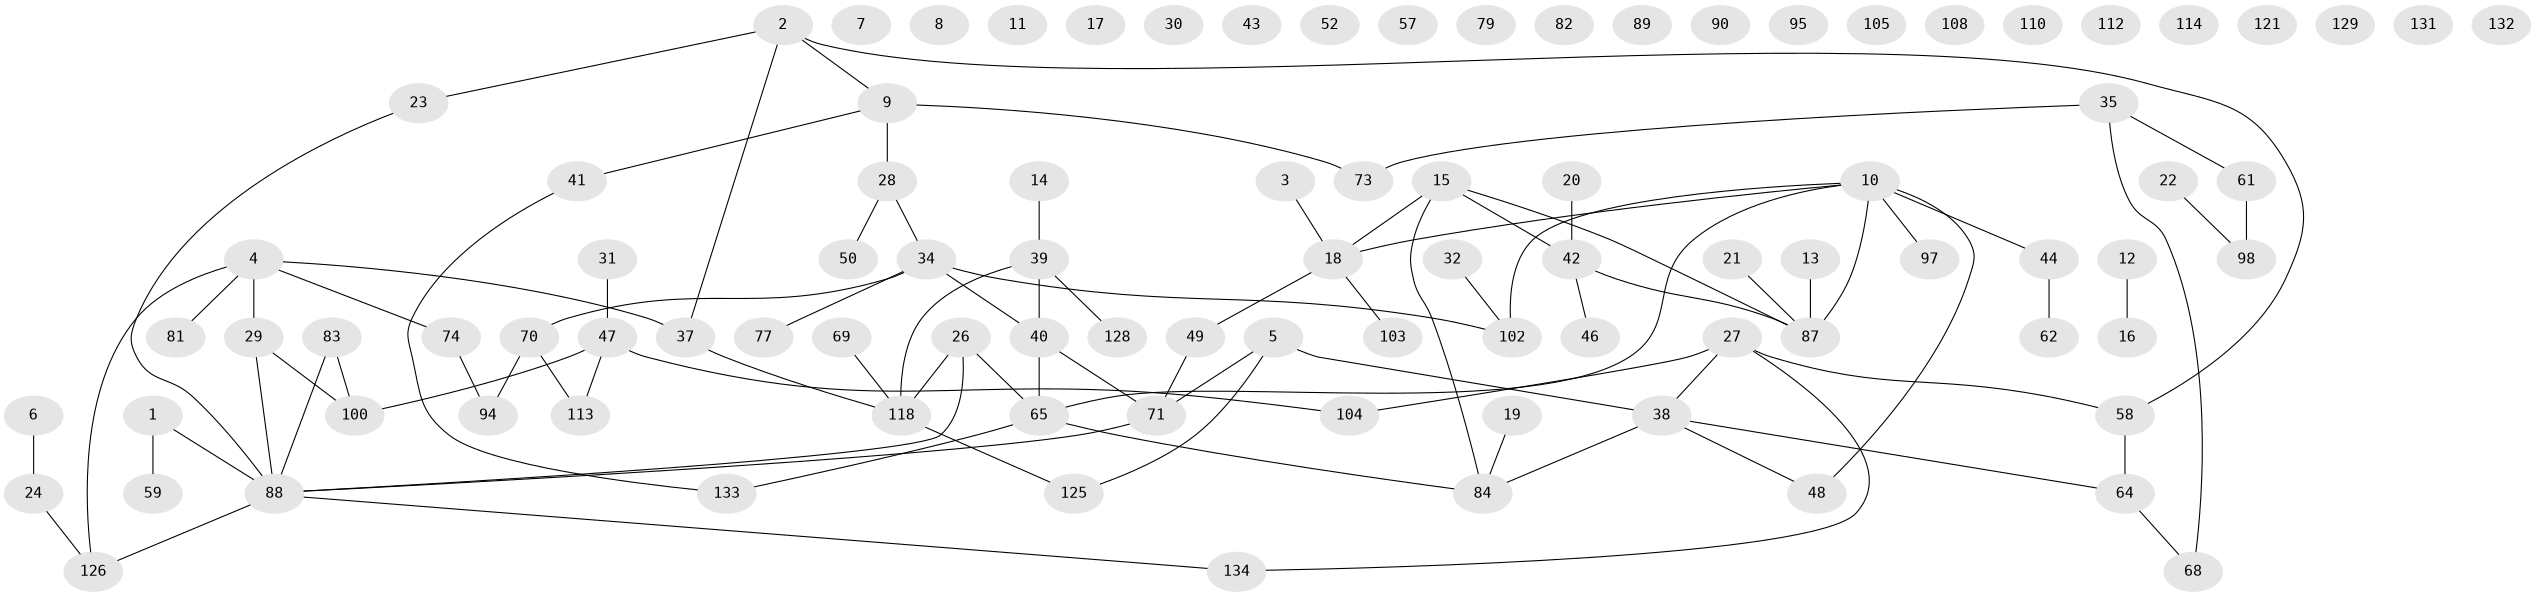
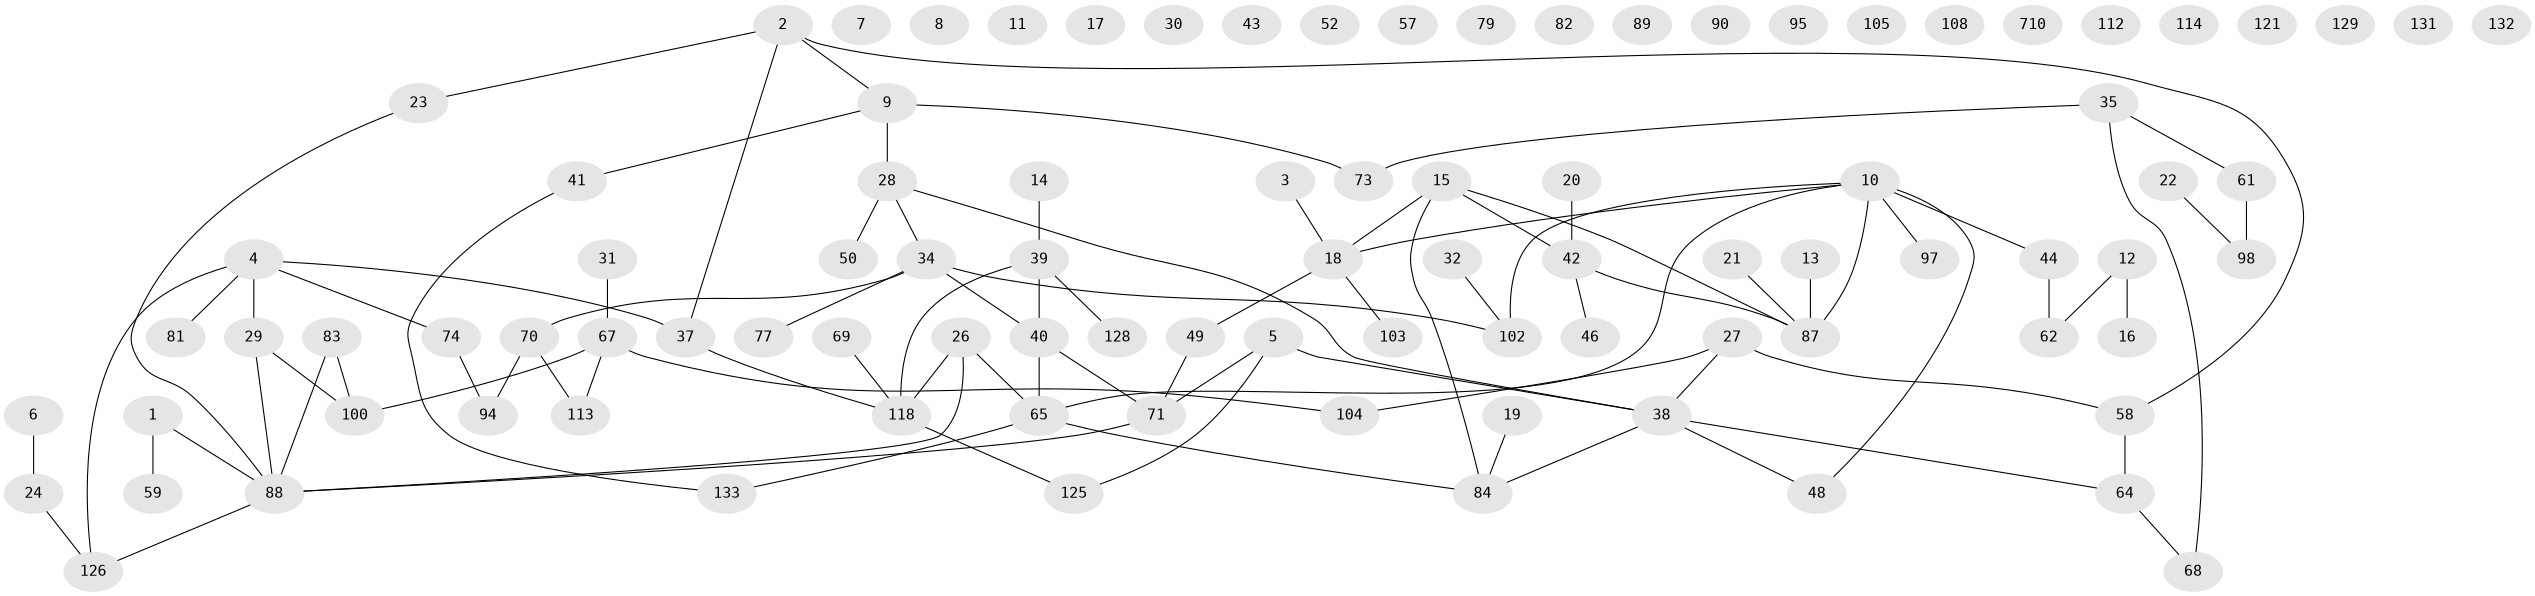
node "110": label "110" -> "710"
edge "28" -- "38": added
edge "12" -- "62": added
node "47": label "47" -> "67"
node "134": removed
